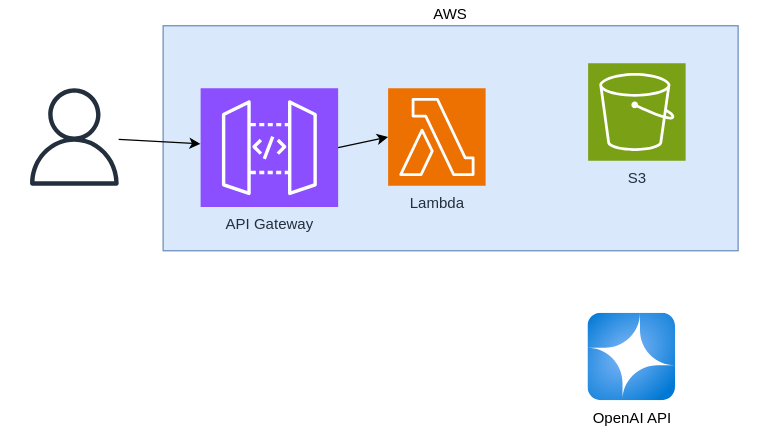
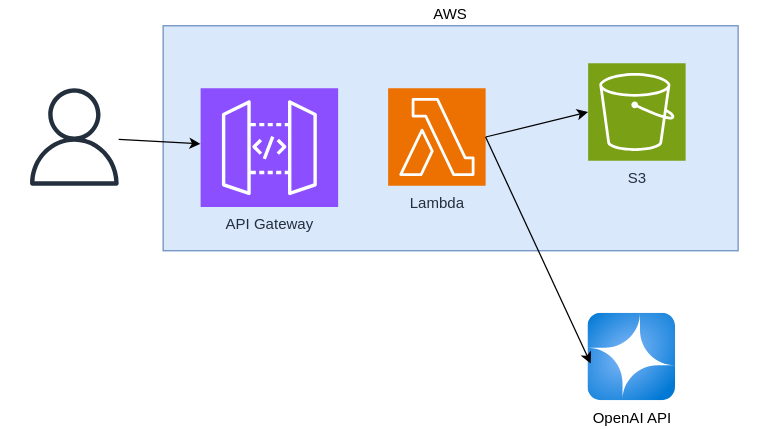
edge "Lambda" -> "S3": added
edge "API Gateway" -> "Lambda": removed
edge "Lambda" -> "OpenAI API": added
